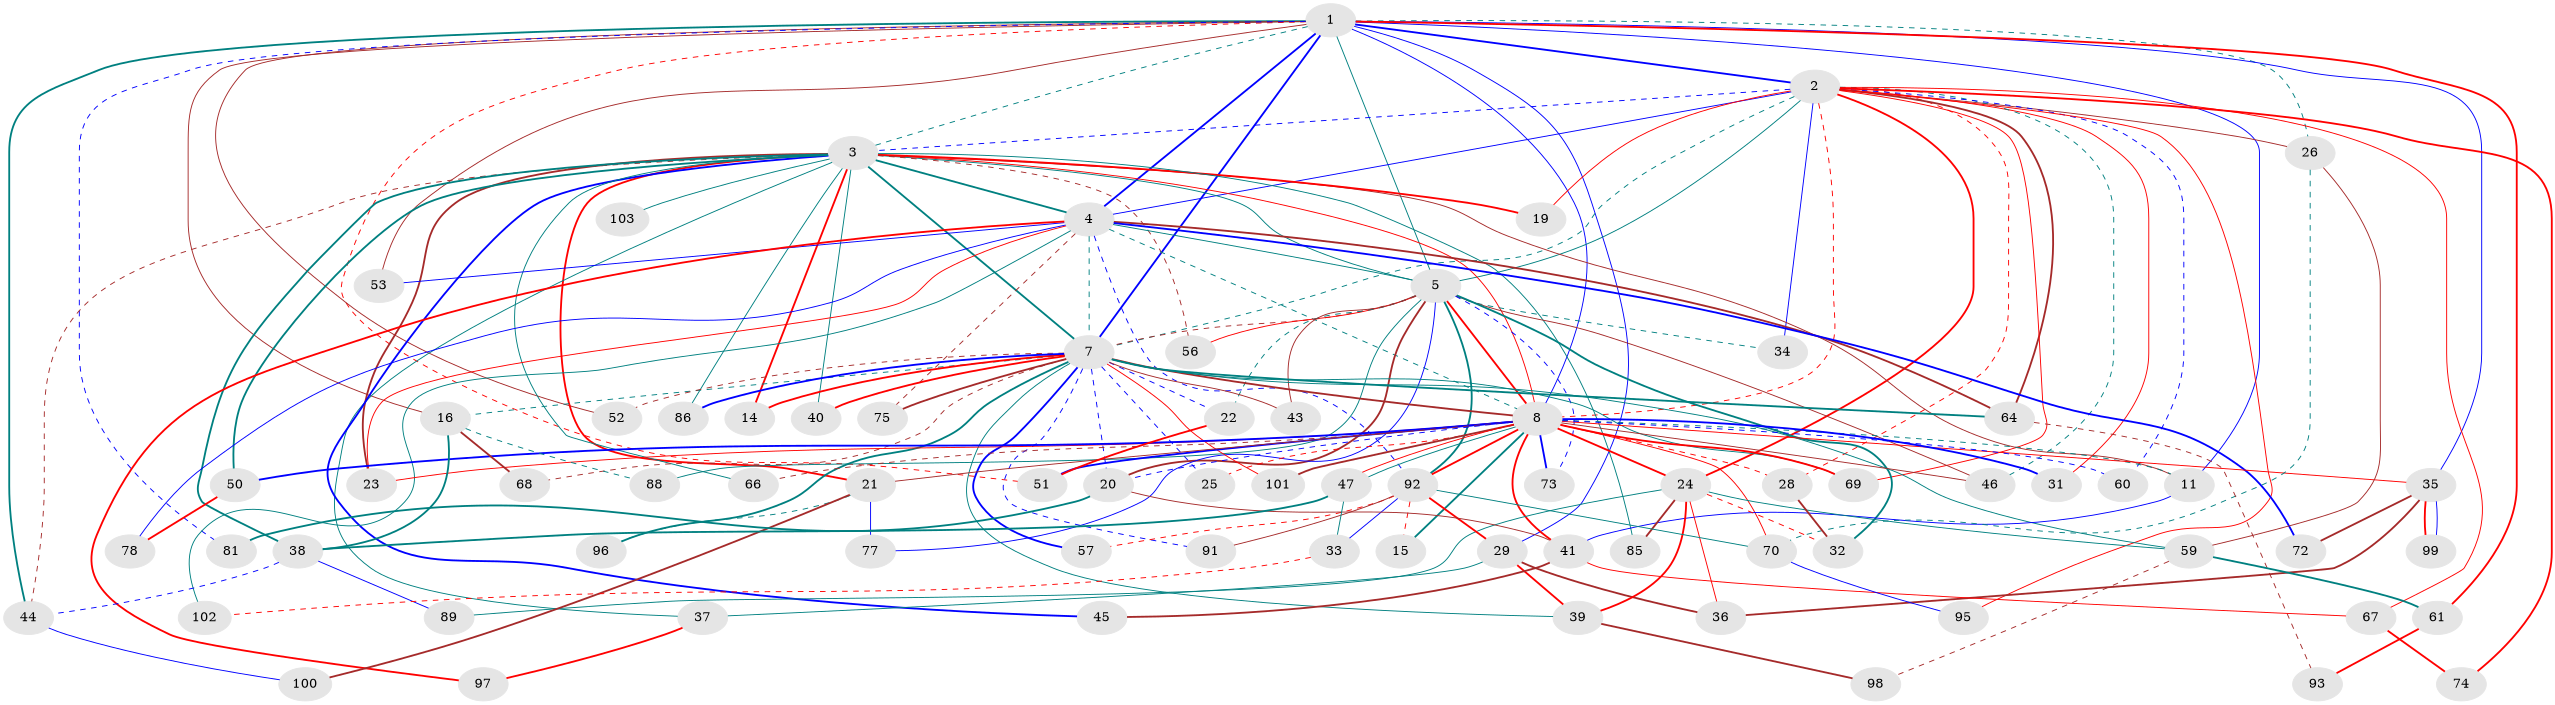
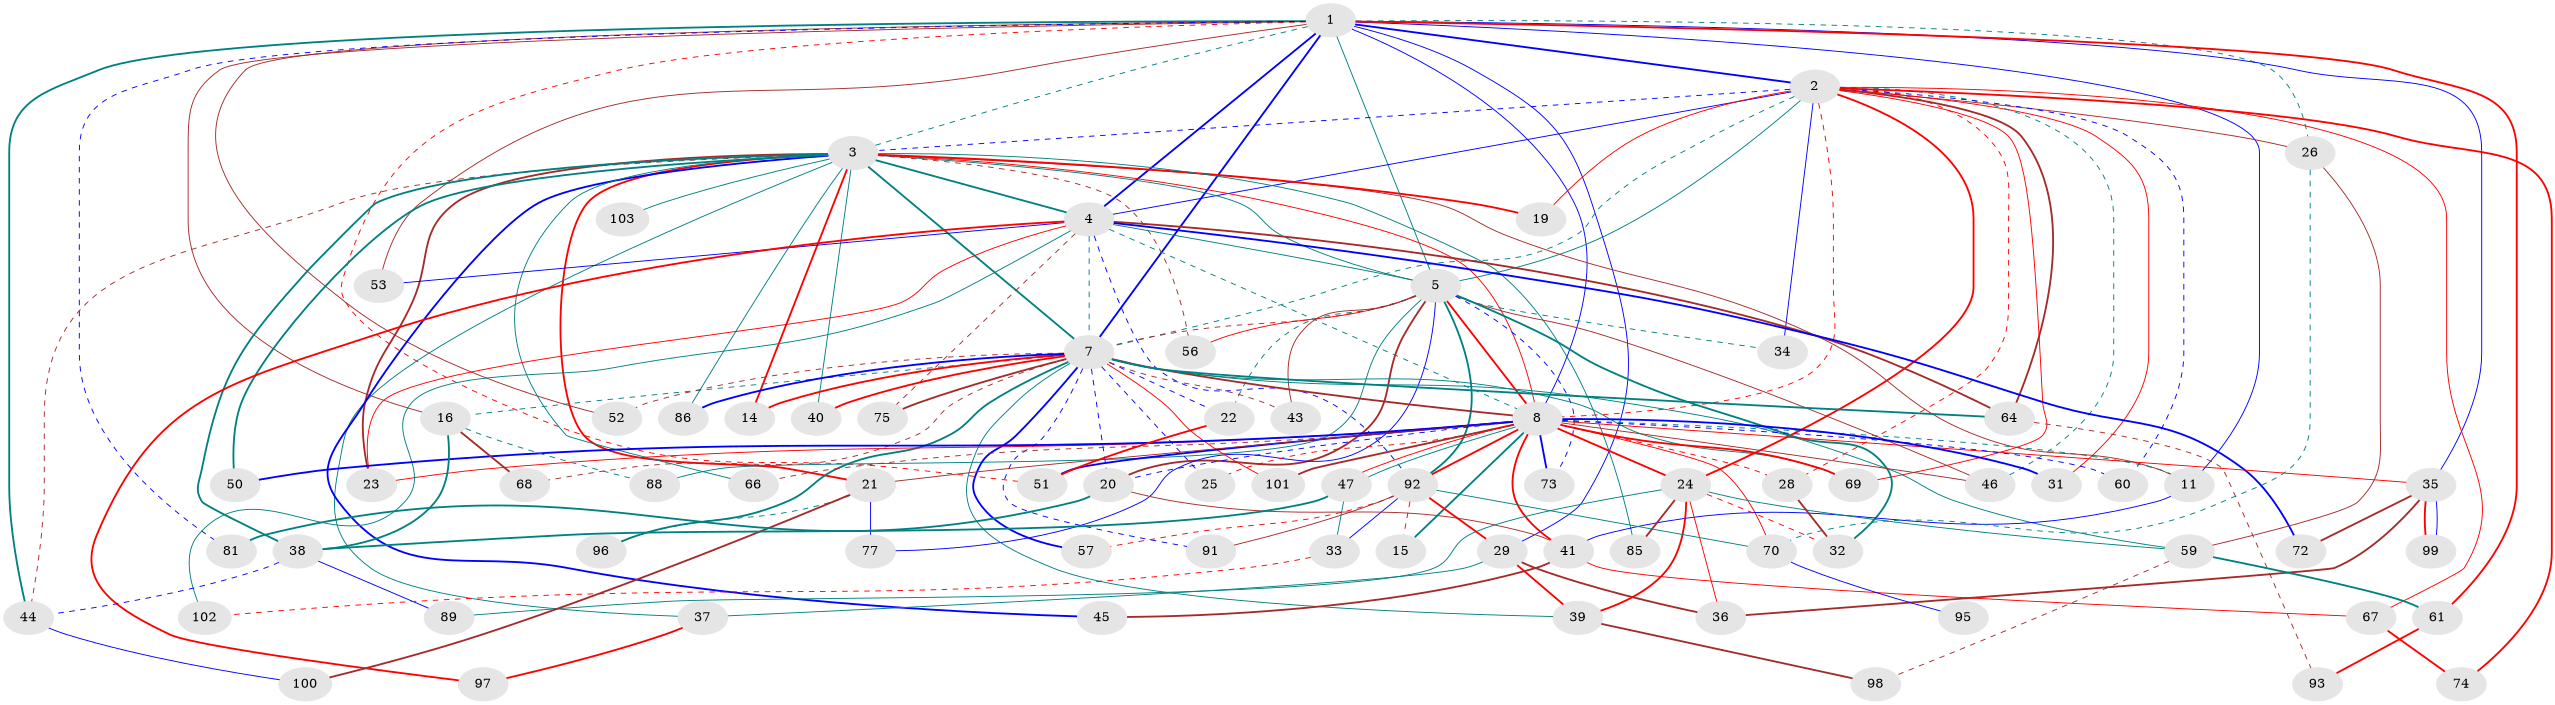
edge "2" -- "95": removed
edge "7" -- "43": style solid -> dashed
node "78": removed
